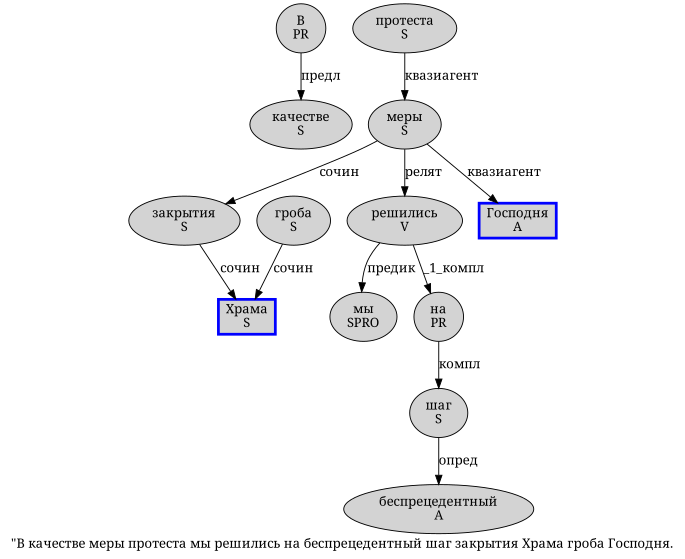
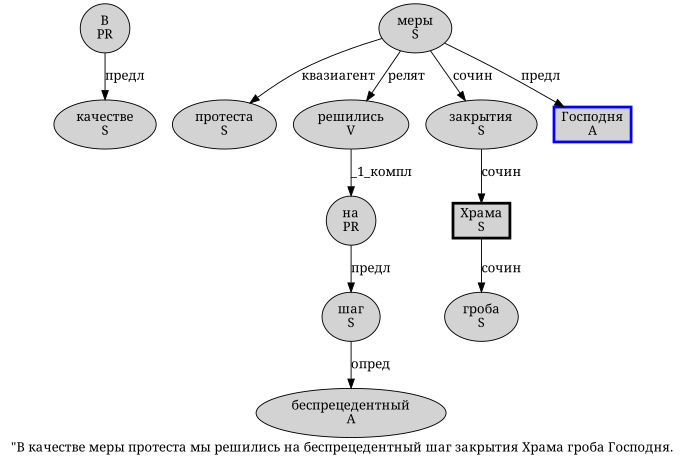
edge "протеста S" -> "меры S": reversed
edge "меры S" -> "Господня A": label "квазиагент" -> "предл"
edge "гроба S" -> "Храма S": reversed
node "Храма S": color blue -> black
node "мы SPRO": removed
edge "на PR" -> "шаг S": label "компл" -> "предл"
